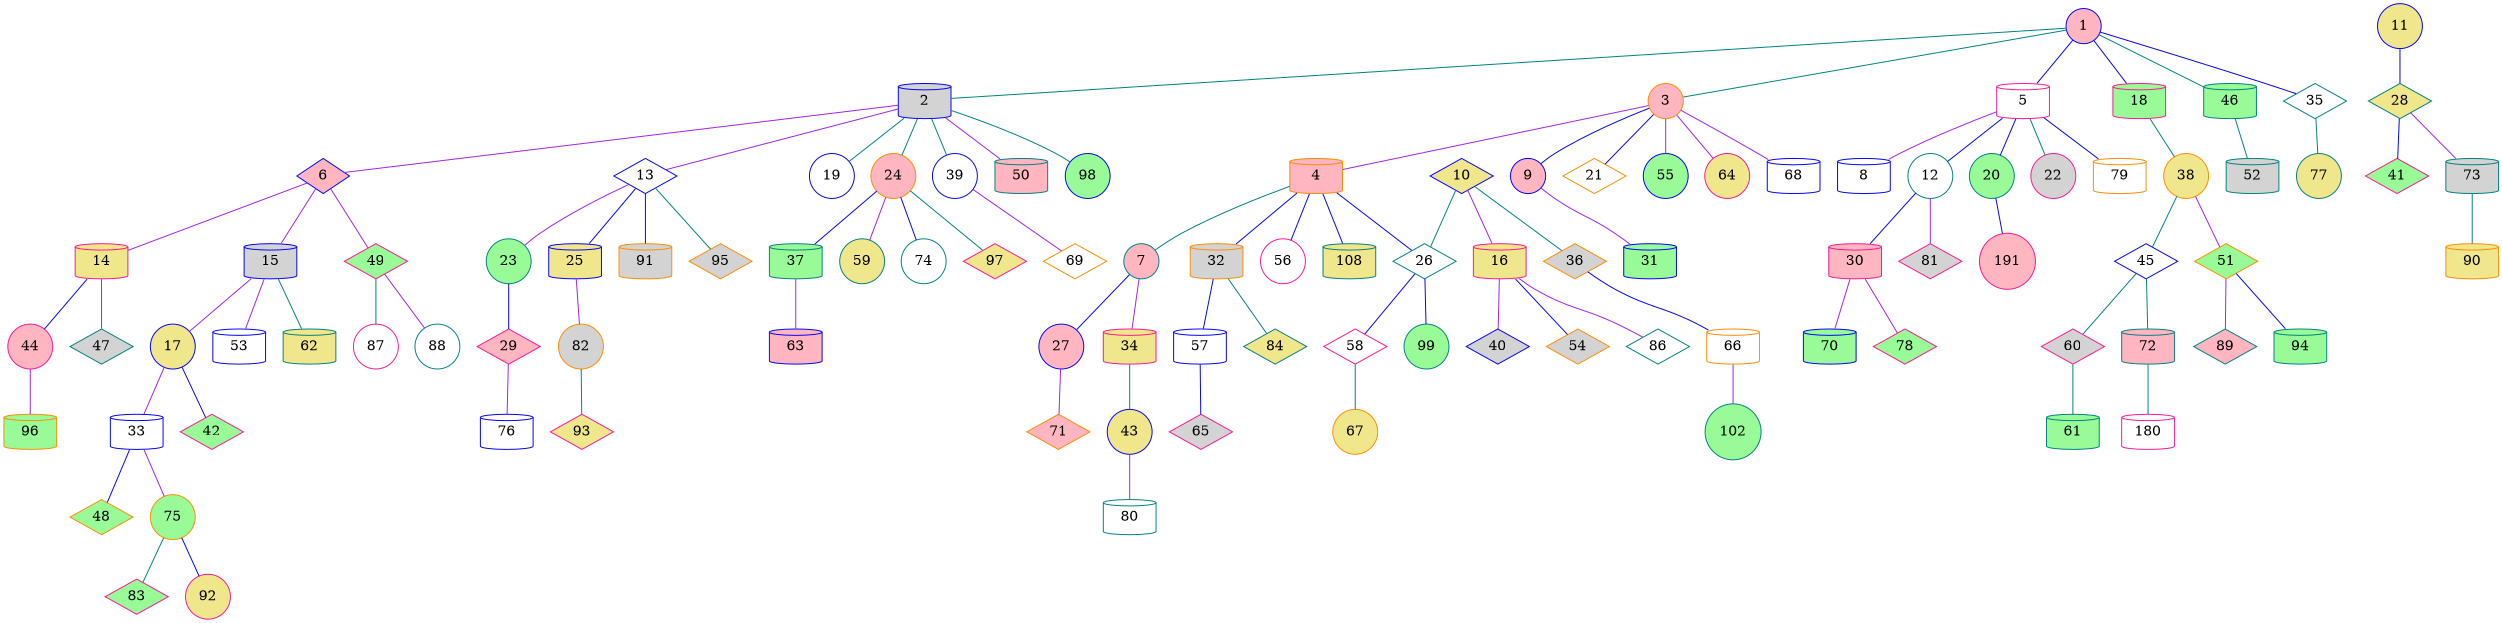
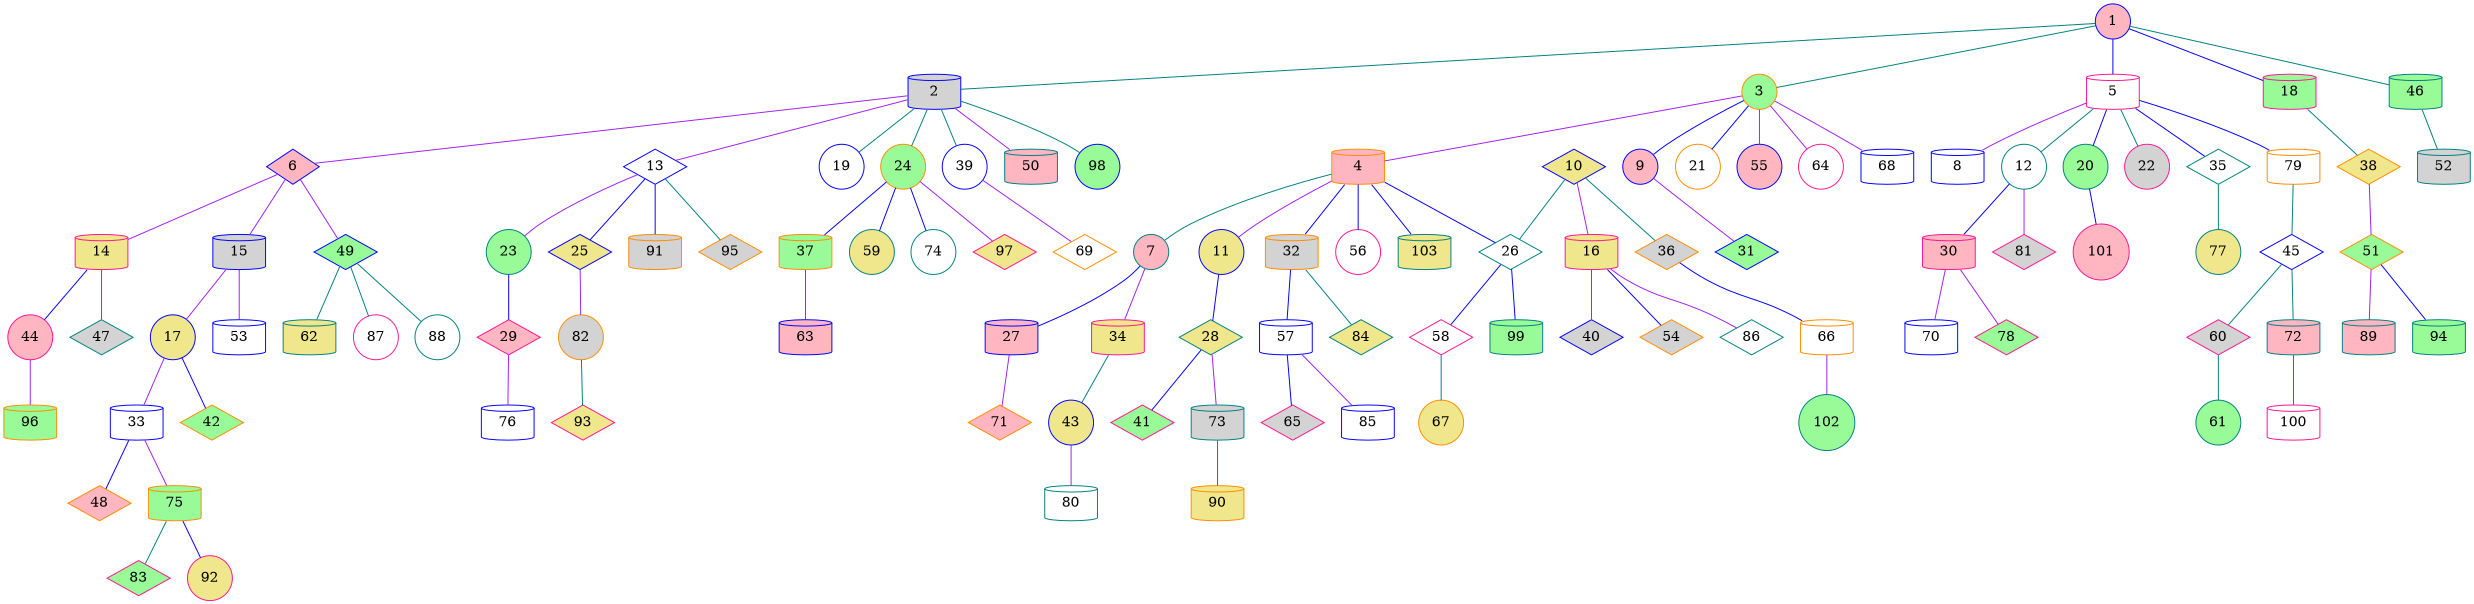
edge "1" -- "35": now "5" -- "35"
node "3": fillcolor lightpink -> palegreen
edge "5" -- "12": color blue -> teal
node "24": fillcolor lightpink -> palegreen
node "21": shape diamond -> circle
node "55": fillcolor palegreen -> lightpink
node "64": fillcolor khaki -> white
node "38": shape circle -> diamond
edge "4" -- "11": added
edge "24" -- "59": color purple -> blue
edge "24" -- "97": color teal -> purple
edge "38" -- "45": now "79" -- "45"
node "49": color deeppink -> blue
node "25": shape cylinder -> diamond
node "37": color teal -> darkorange
node "108": label "108" -> "103"
node "31": shape cylinder -> diamond
node "191": label "191" -> "101"
edge "49" -- "88": color purple -> teal
edge "15" -- "62": now "49" -- "62"
node "27": shape circle -> cylinder
node "99": shape circle -> cylinder
node "70": fillcolor palegreen -> white
node "89": shape diamond -> cylinder
node "85": added
node "42": color deeppink -> darkorange
node "61": shape cylinder -> circle
node "180": label "180" -> "100"
node "48": fillcolor palegreen -> lightpink
node "75": shape circle -> cylinder
